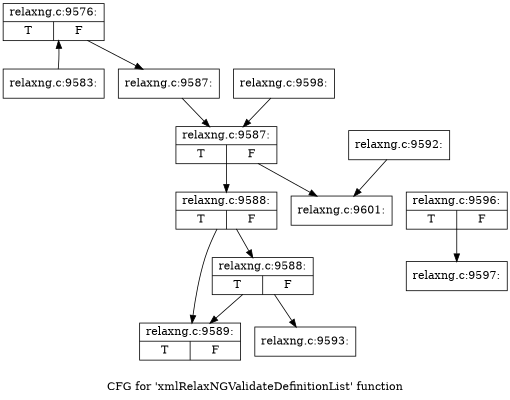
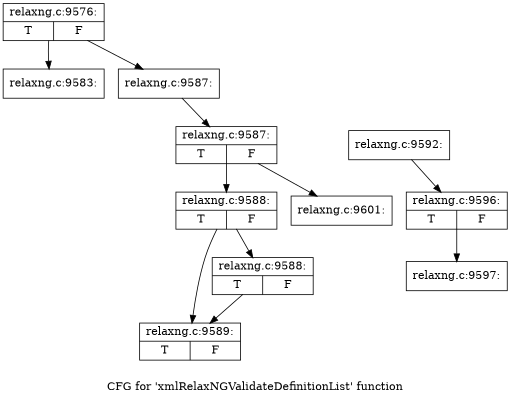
edge "relaxng.c:9583:" -> "relaxng.c:9576:": reversed
node "relaxng.c:9598:": removed
edge "relaxng.c:9592:" -> "relaxng.c:9601:": now "relaxng.c:9592:" -> "relaxng.c:9596:"
node "relaxng.c:9593:": removed
